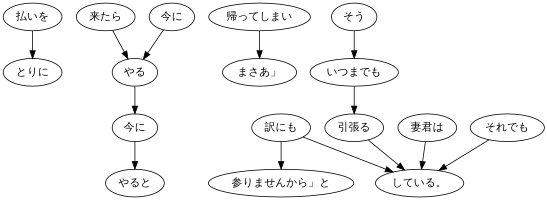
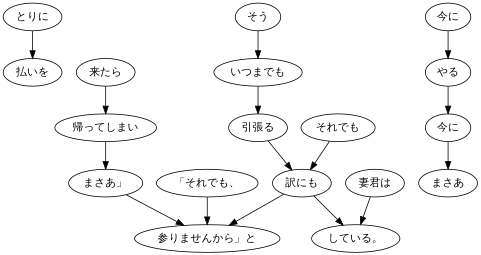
edge "払いを" -> "とりに": reversed
edge "来たら" -> "やる": now "来たら" -> "帰ってしまい"
edge "引張る" -> "している。": now "引張る" -> "訳にも"
edge "それでも" -> "している。": now "それでも" -> "訳にも"
node "やると": label "やると" -> "まさあ"
node "「それでも、": added
edge "まさあ」" -> "参りませんから」と": added
